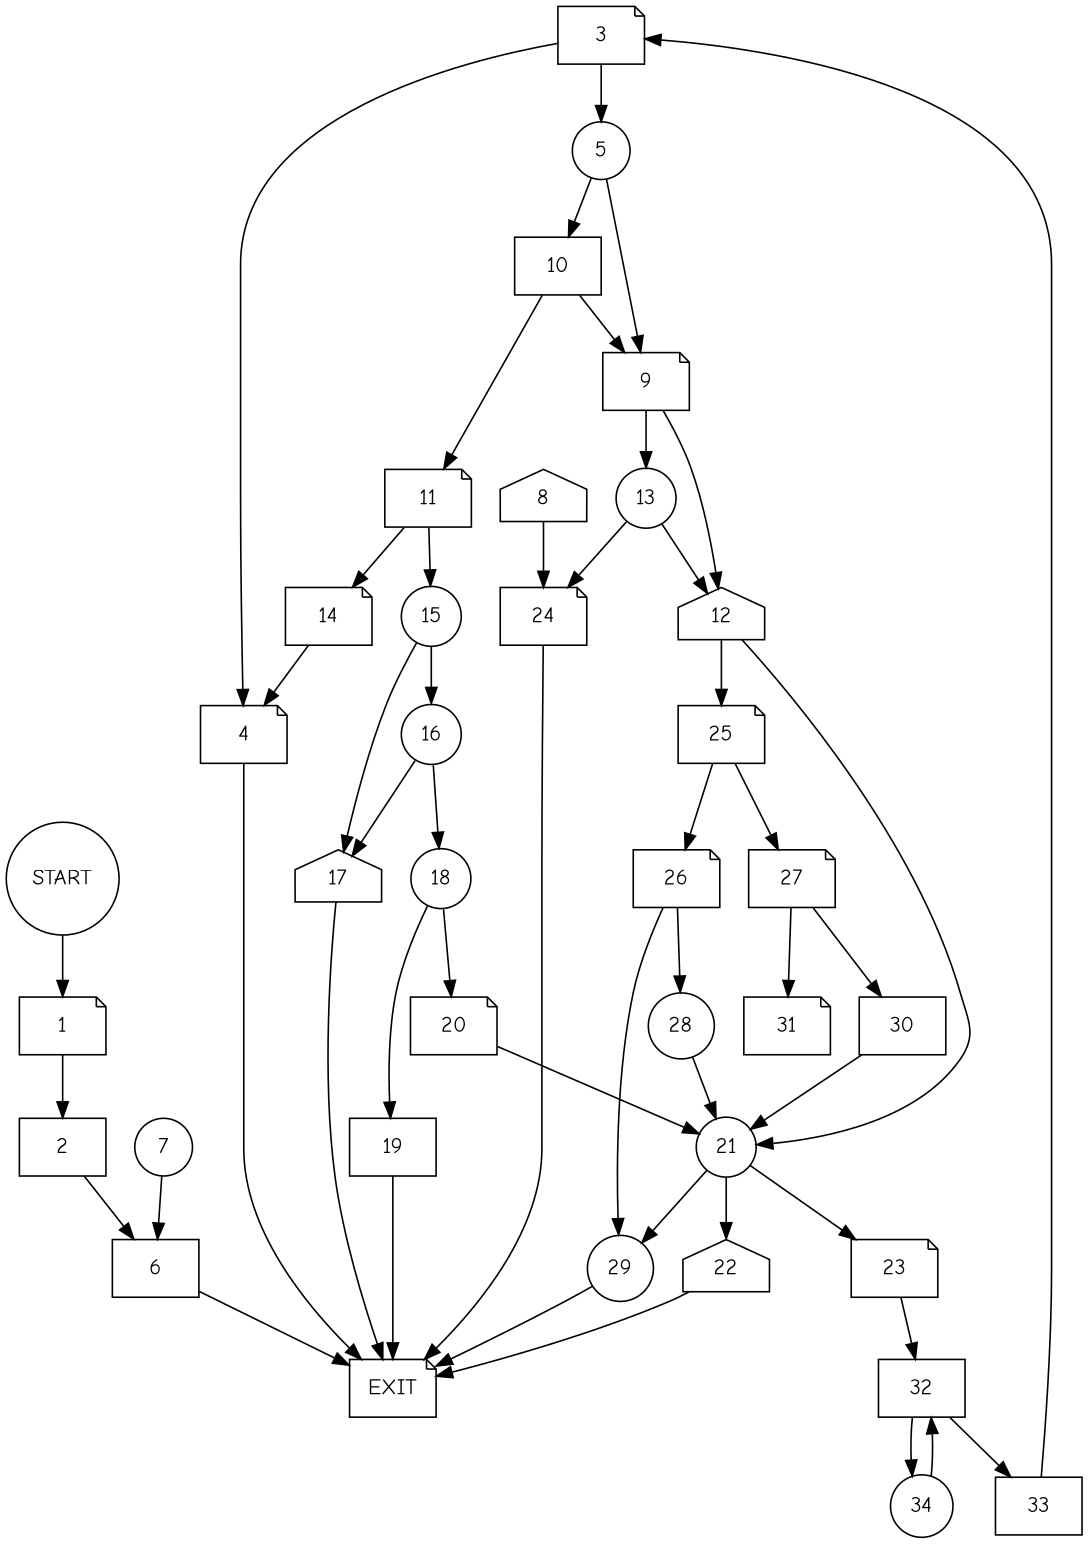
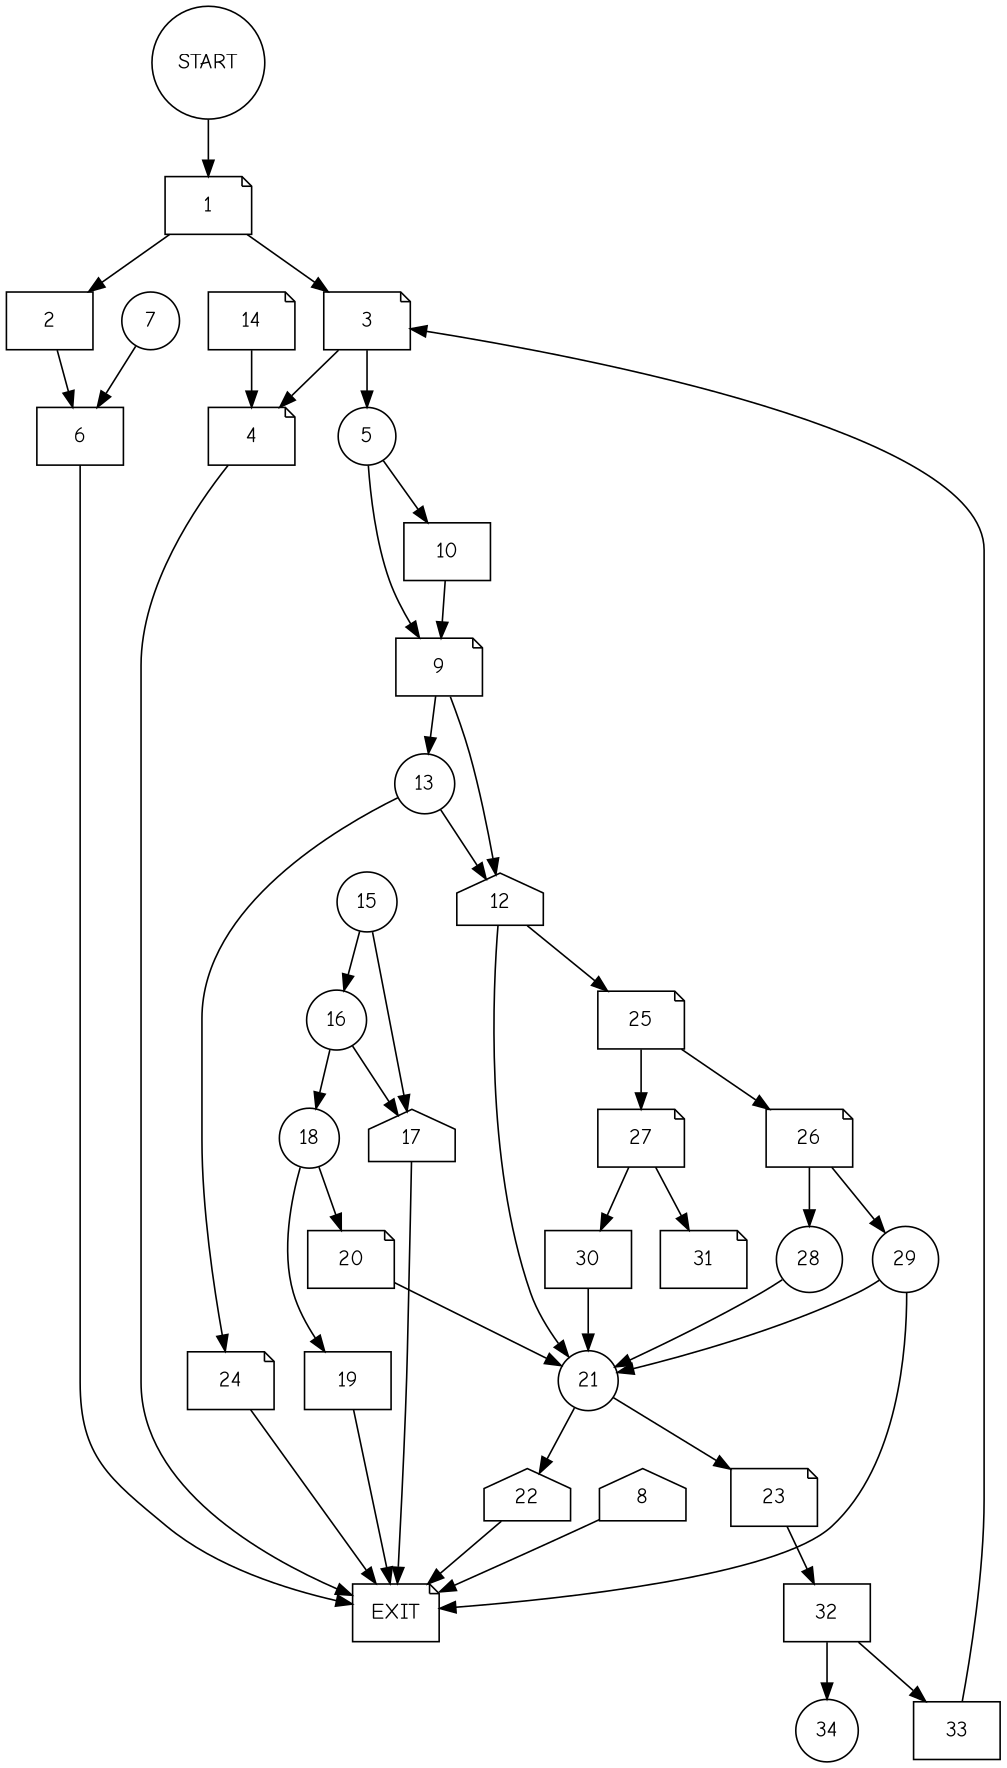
edge "1" -> "3": added
node "11": removed
edge "8" -> "24": now "8" -> "EXIT"
edge "21" -> "29": reversed
edge "34" -> "32": removed
